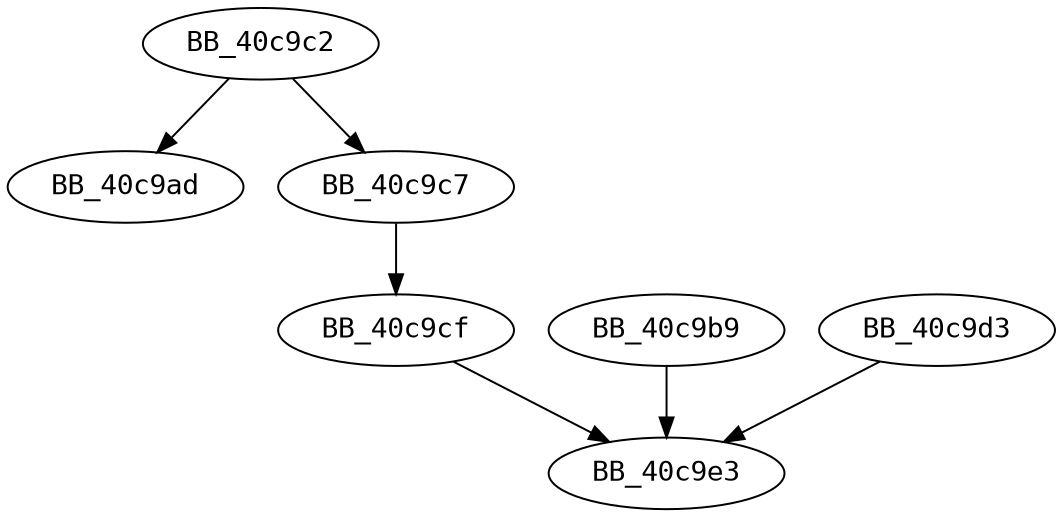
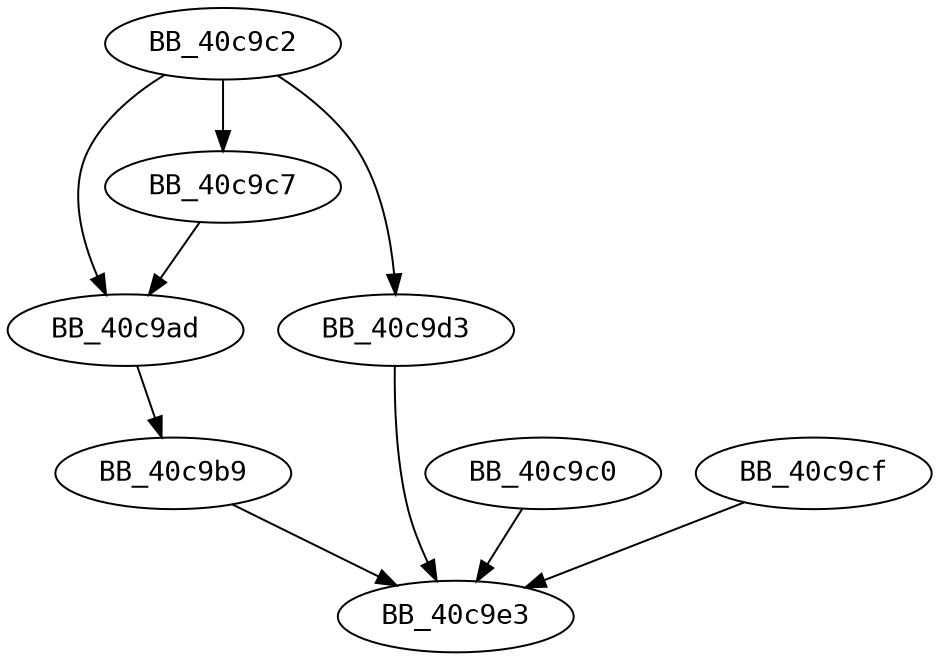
edge "BB_40c9c2" -> "BB_40c9d3": added
edge "BB_40c9c7" -> "BB_40c9cf": now "BB_40c9c7" -> "BB_40c9ad"
edge "BB_40c9ad" -> "BB_40c9b9": added
node "BB_40c9c0": added
